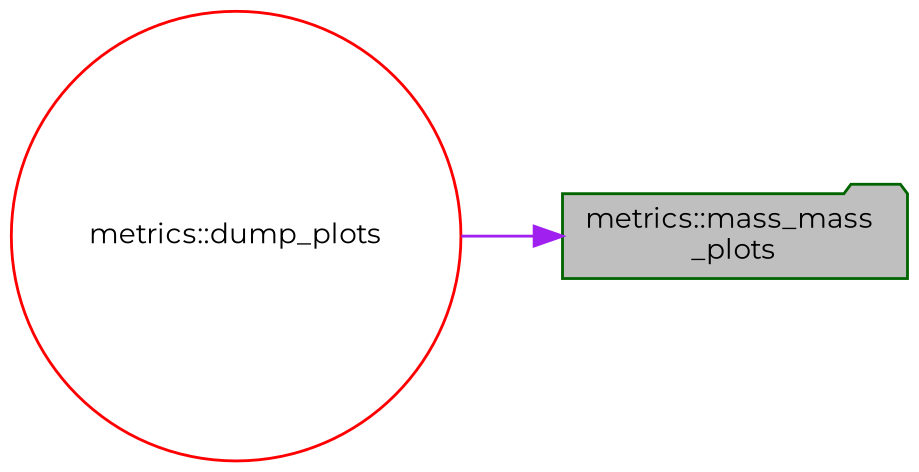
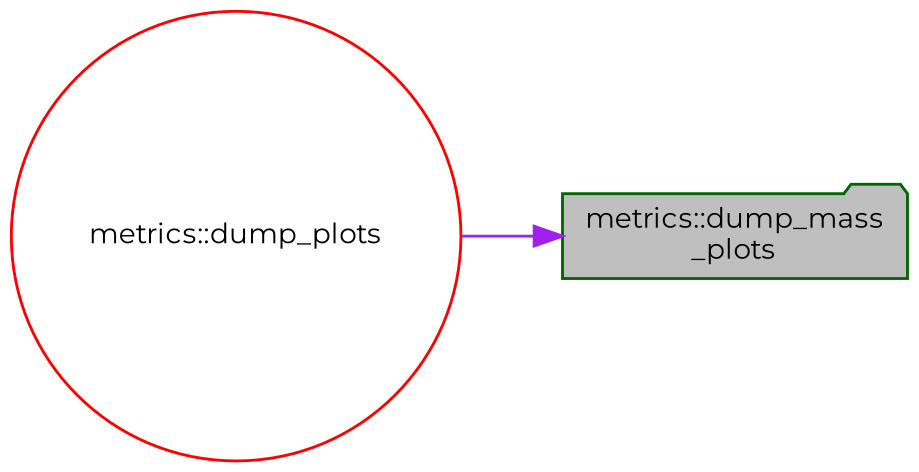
node "metrics::mass_mass _plots": label "metrics::mass_mass _plots" -> "metrics::dump_mass _plots"
